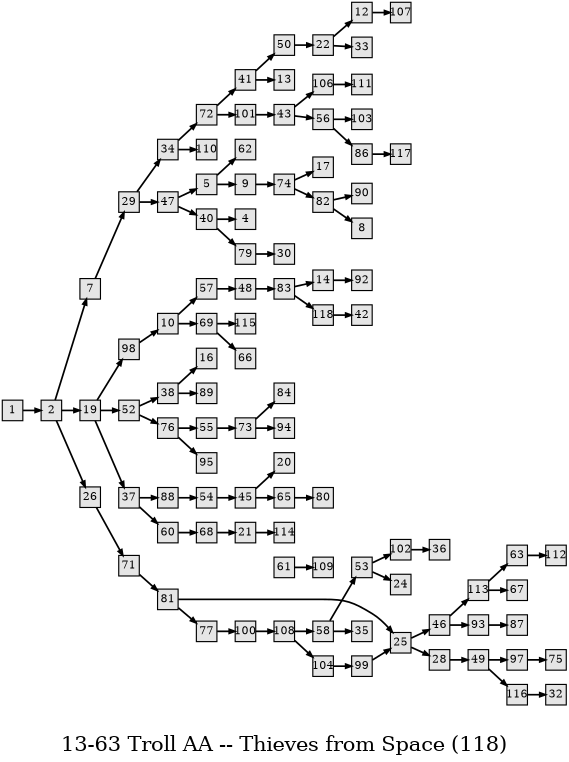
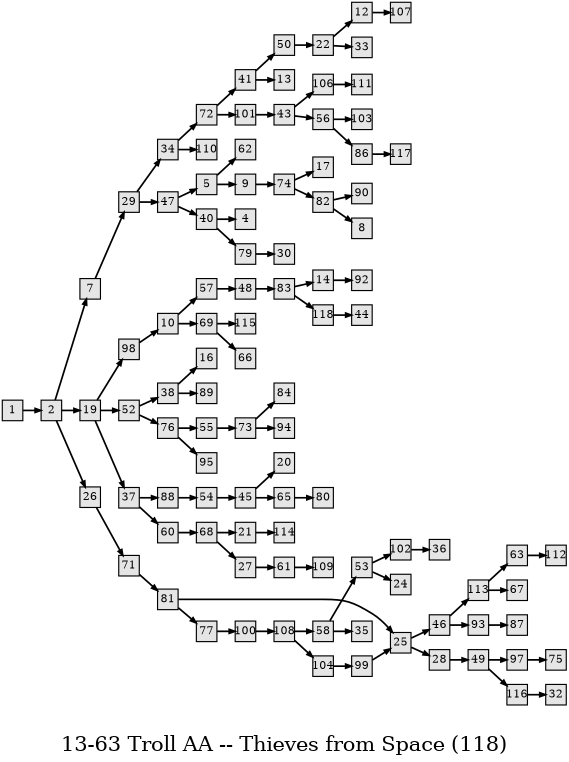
node "42": label "42" -> "44"
node "27": added
